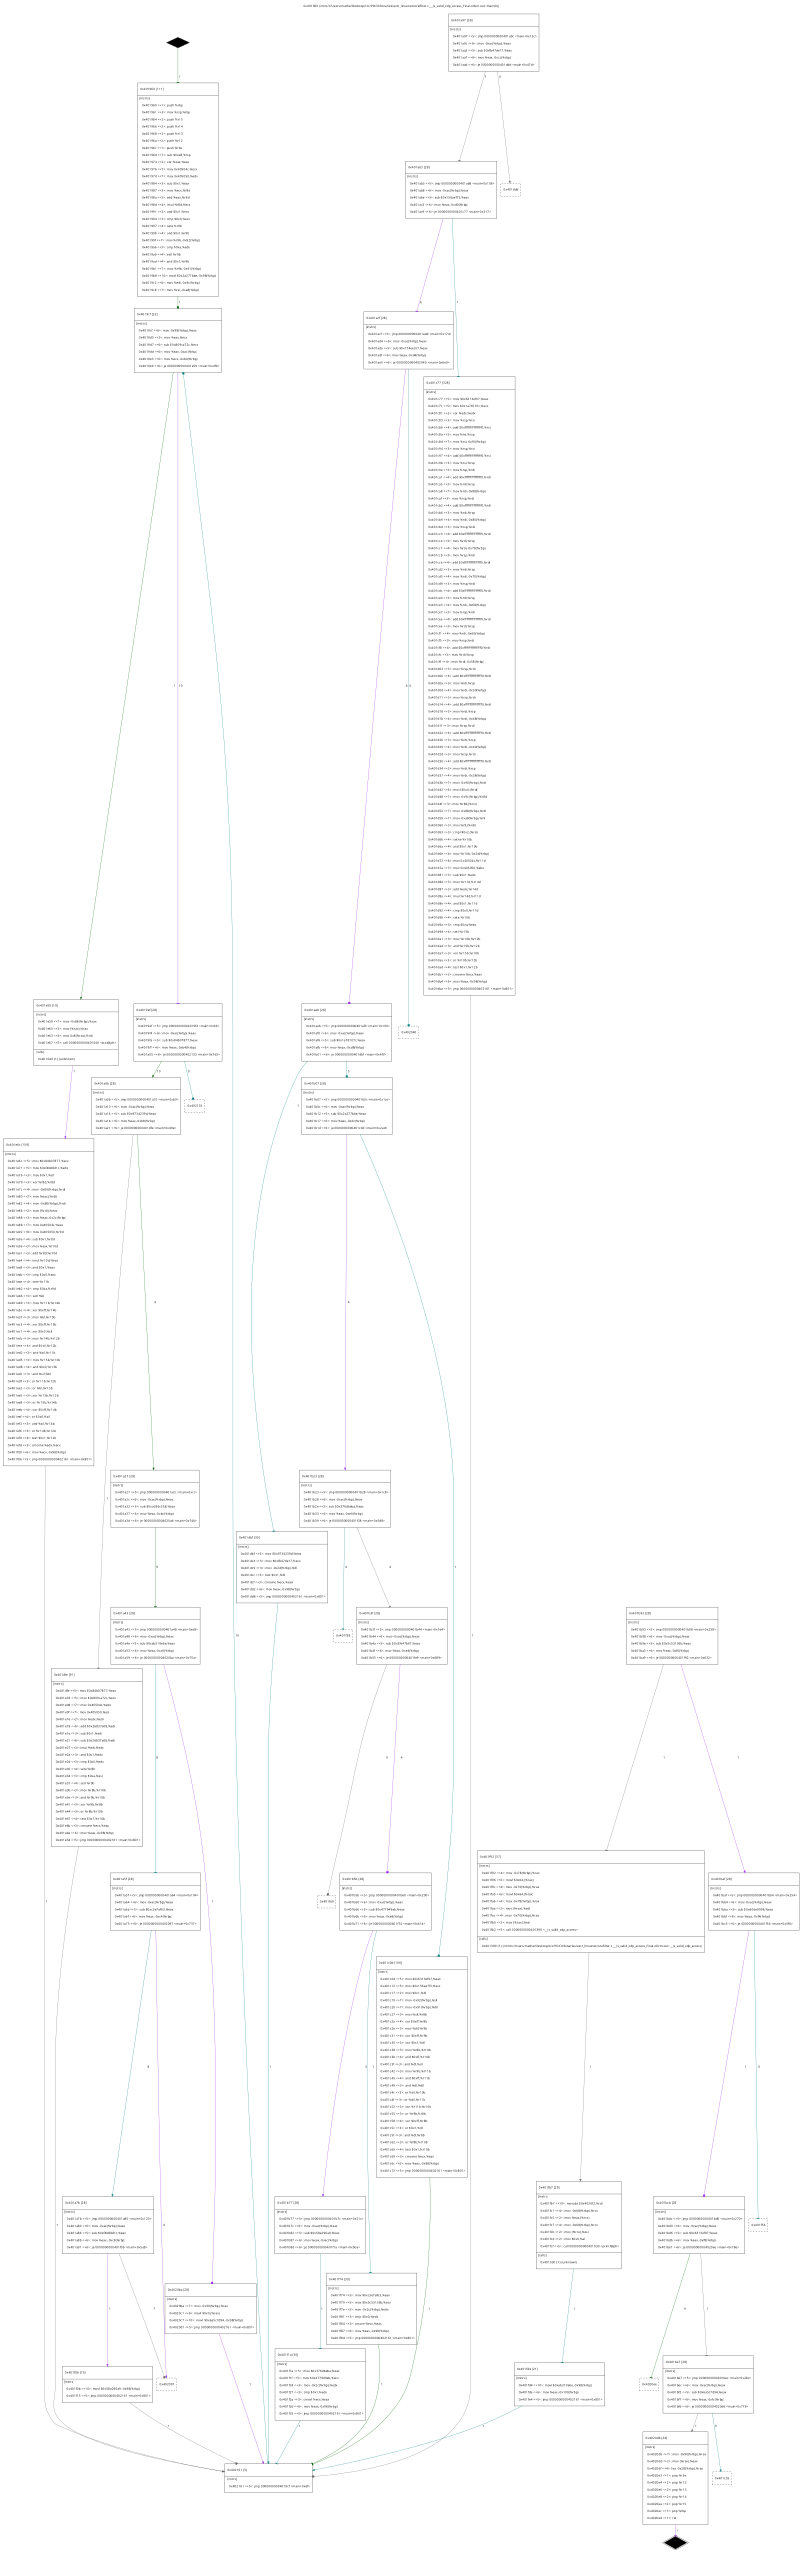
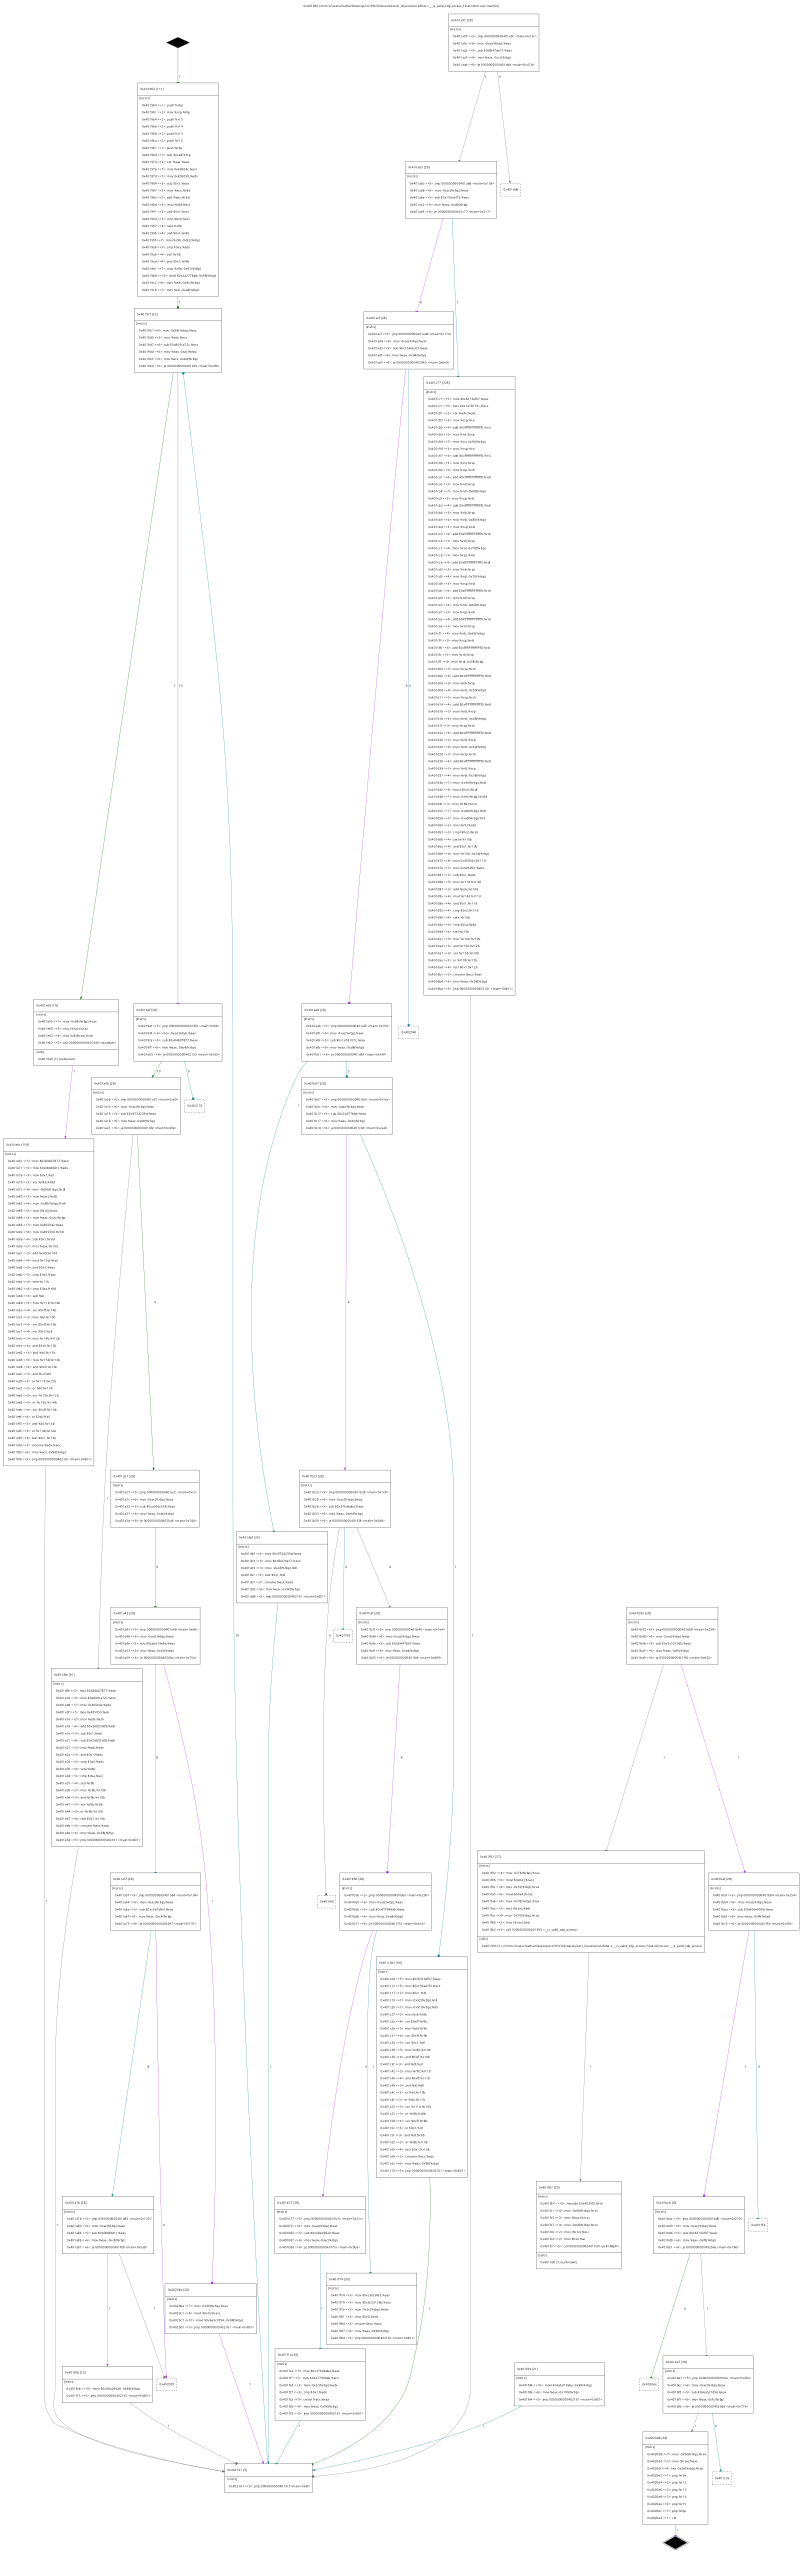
edge "0x401b3f [28]" -> "0x401fe9": now "0x401b23 [28]" -> "0x401fe9"
edge "0x401fb7 [29]" -> "0x401fd4 [21]": removed, label "1"
edge "0x401f74 [30]" -> "0x402161 [5]": removed, label "1"
